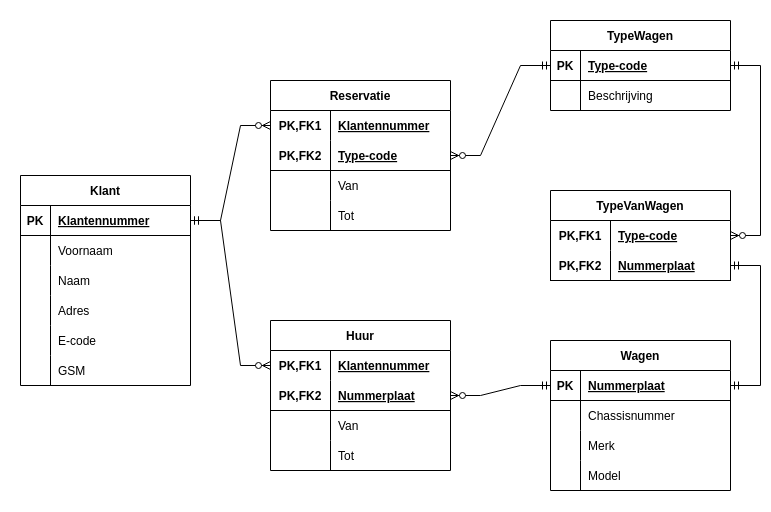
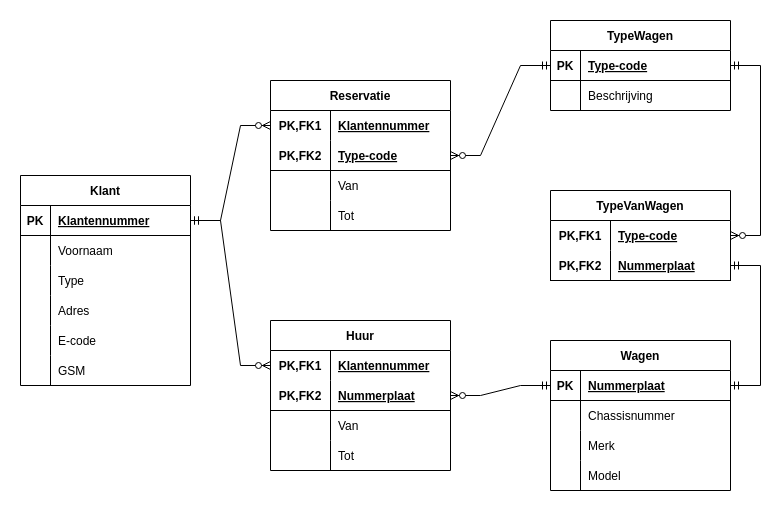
node "Naam": label "Naam" -> "Type"
